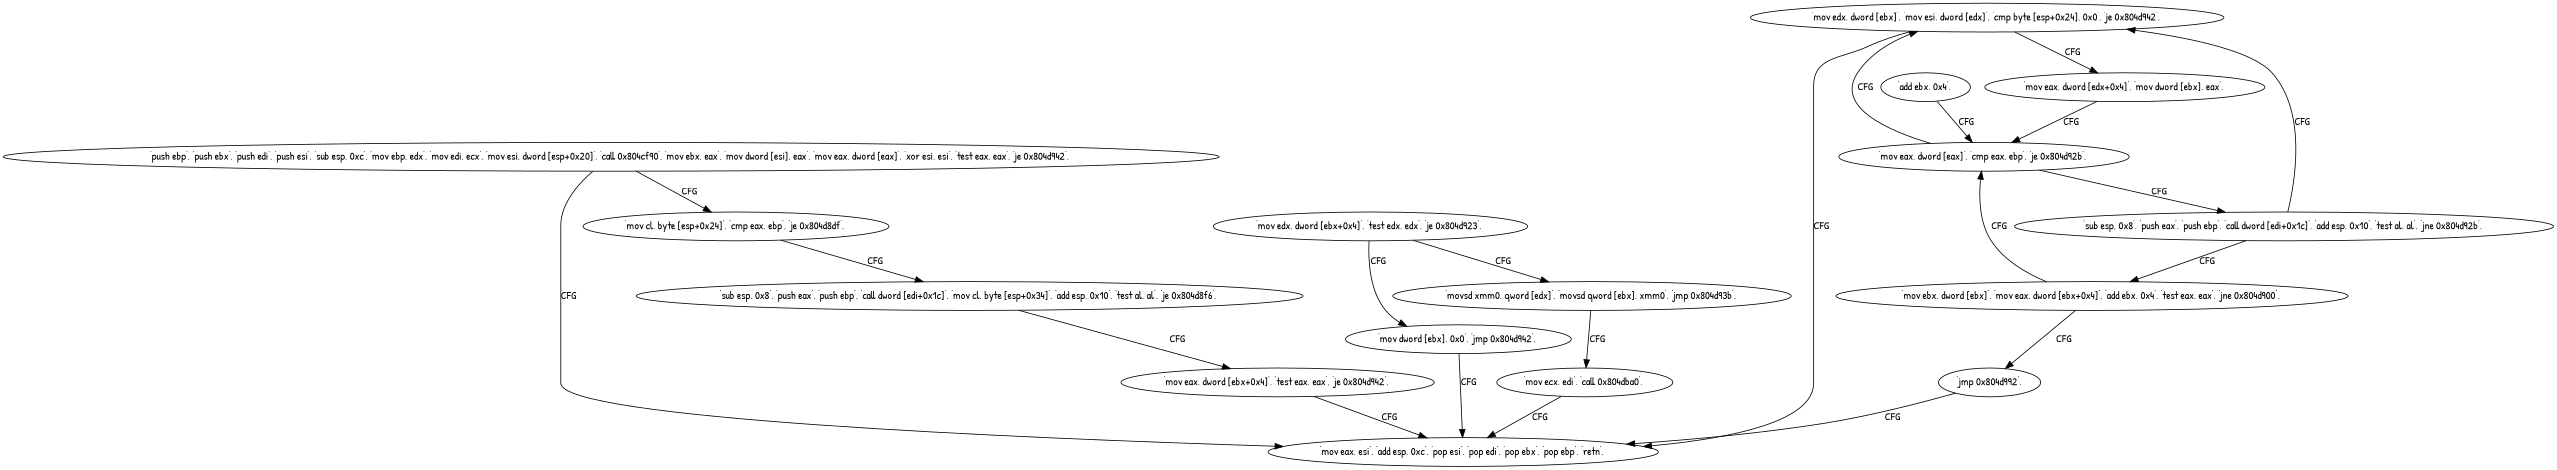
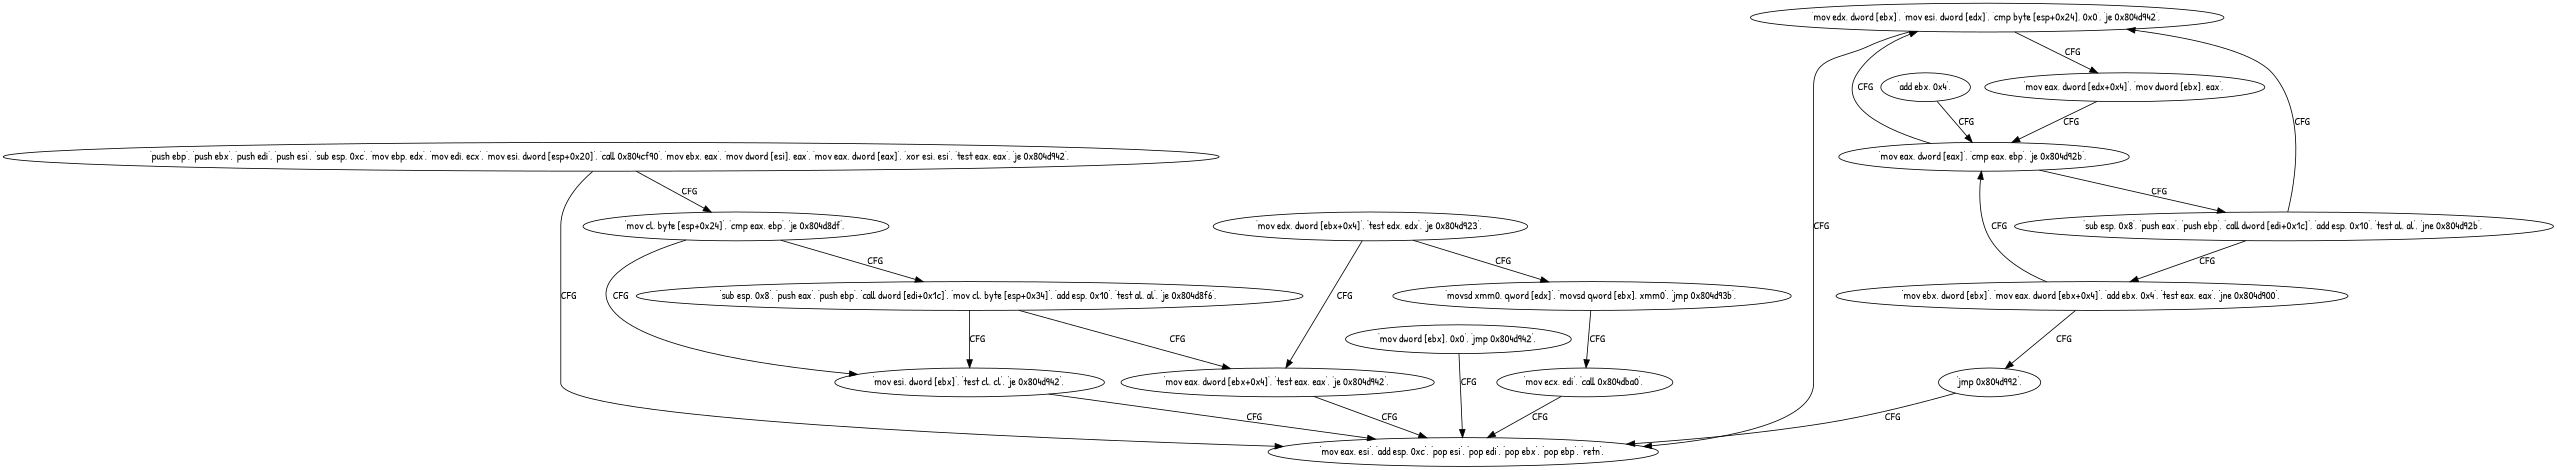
edge "'mov edx, dword [ebx+0x4]', 'test edx, edx', 'je 0x804d923'," -> "'mov dword [ebx], 0x0', 'jmp 0x804d942',": now "'mov edx, dword [ebx+0x4]', 'test edx, edx', 'je 0x804d923'," -> "'mov eax, dword [ebx+0x4]', 'test eax, eax', 'je 0x804d942',"
node "'mov esi, dword [ebx]', 'test cl, cl', 'je 0x804d942',": added
